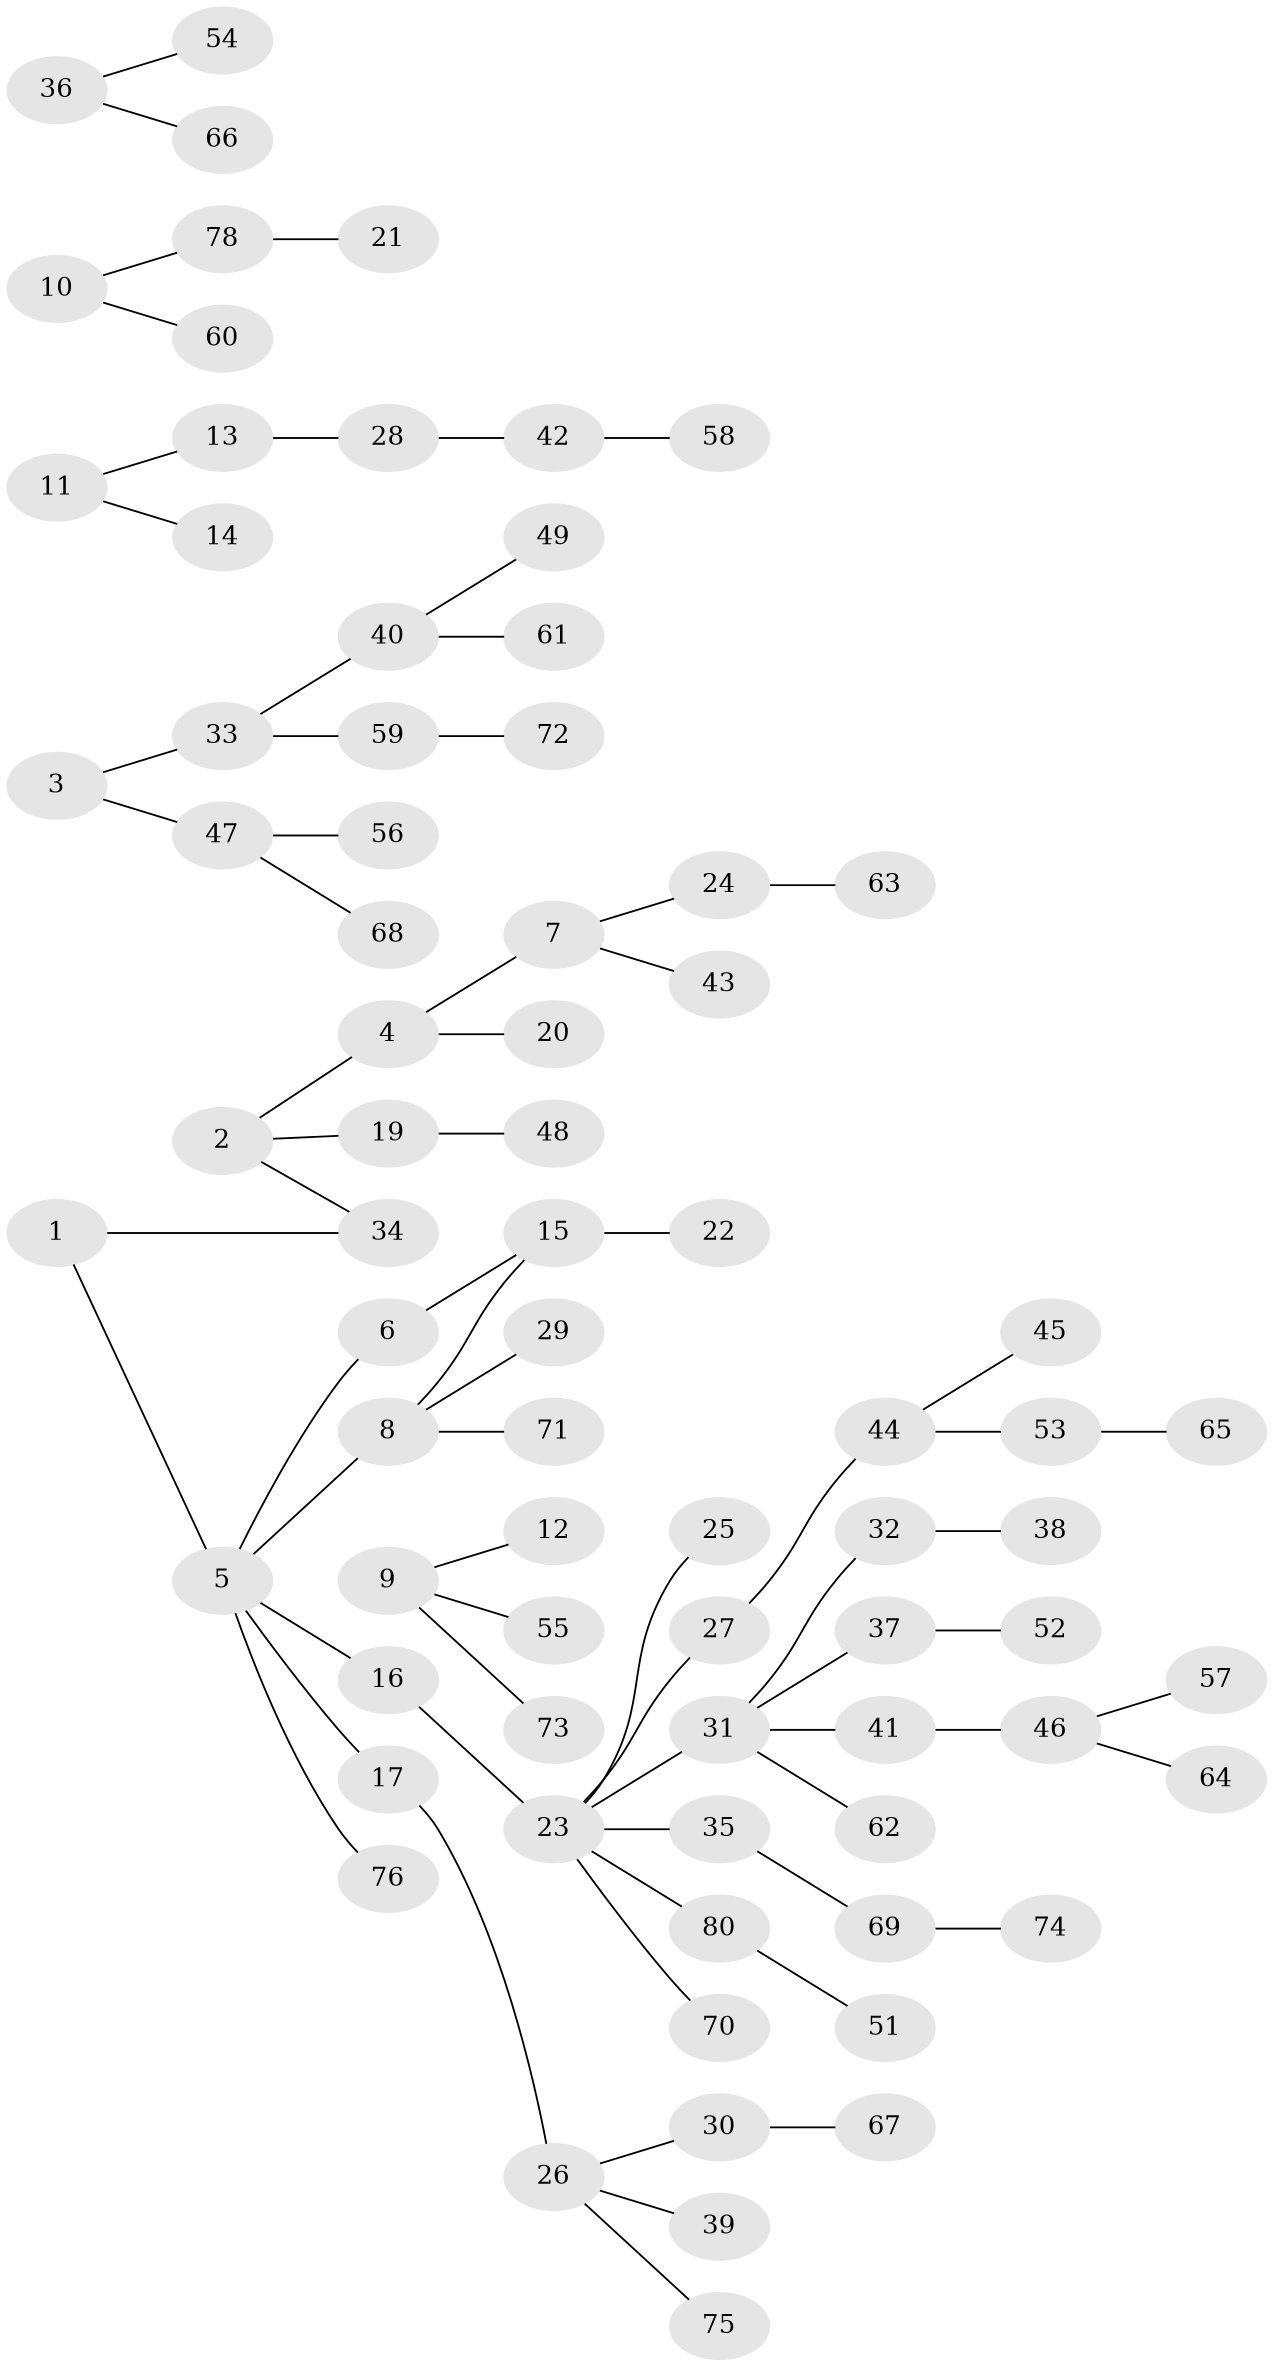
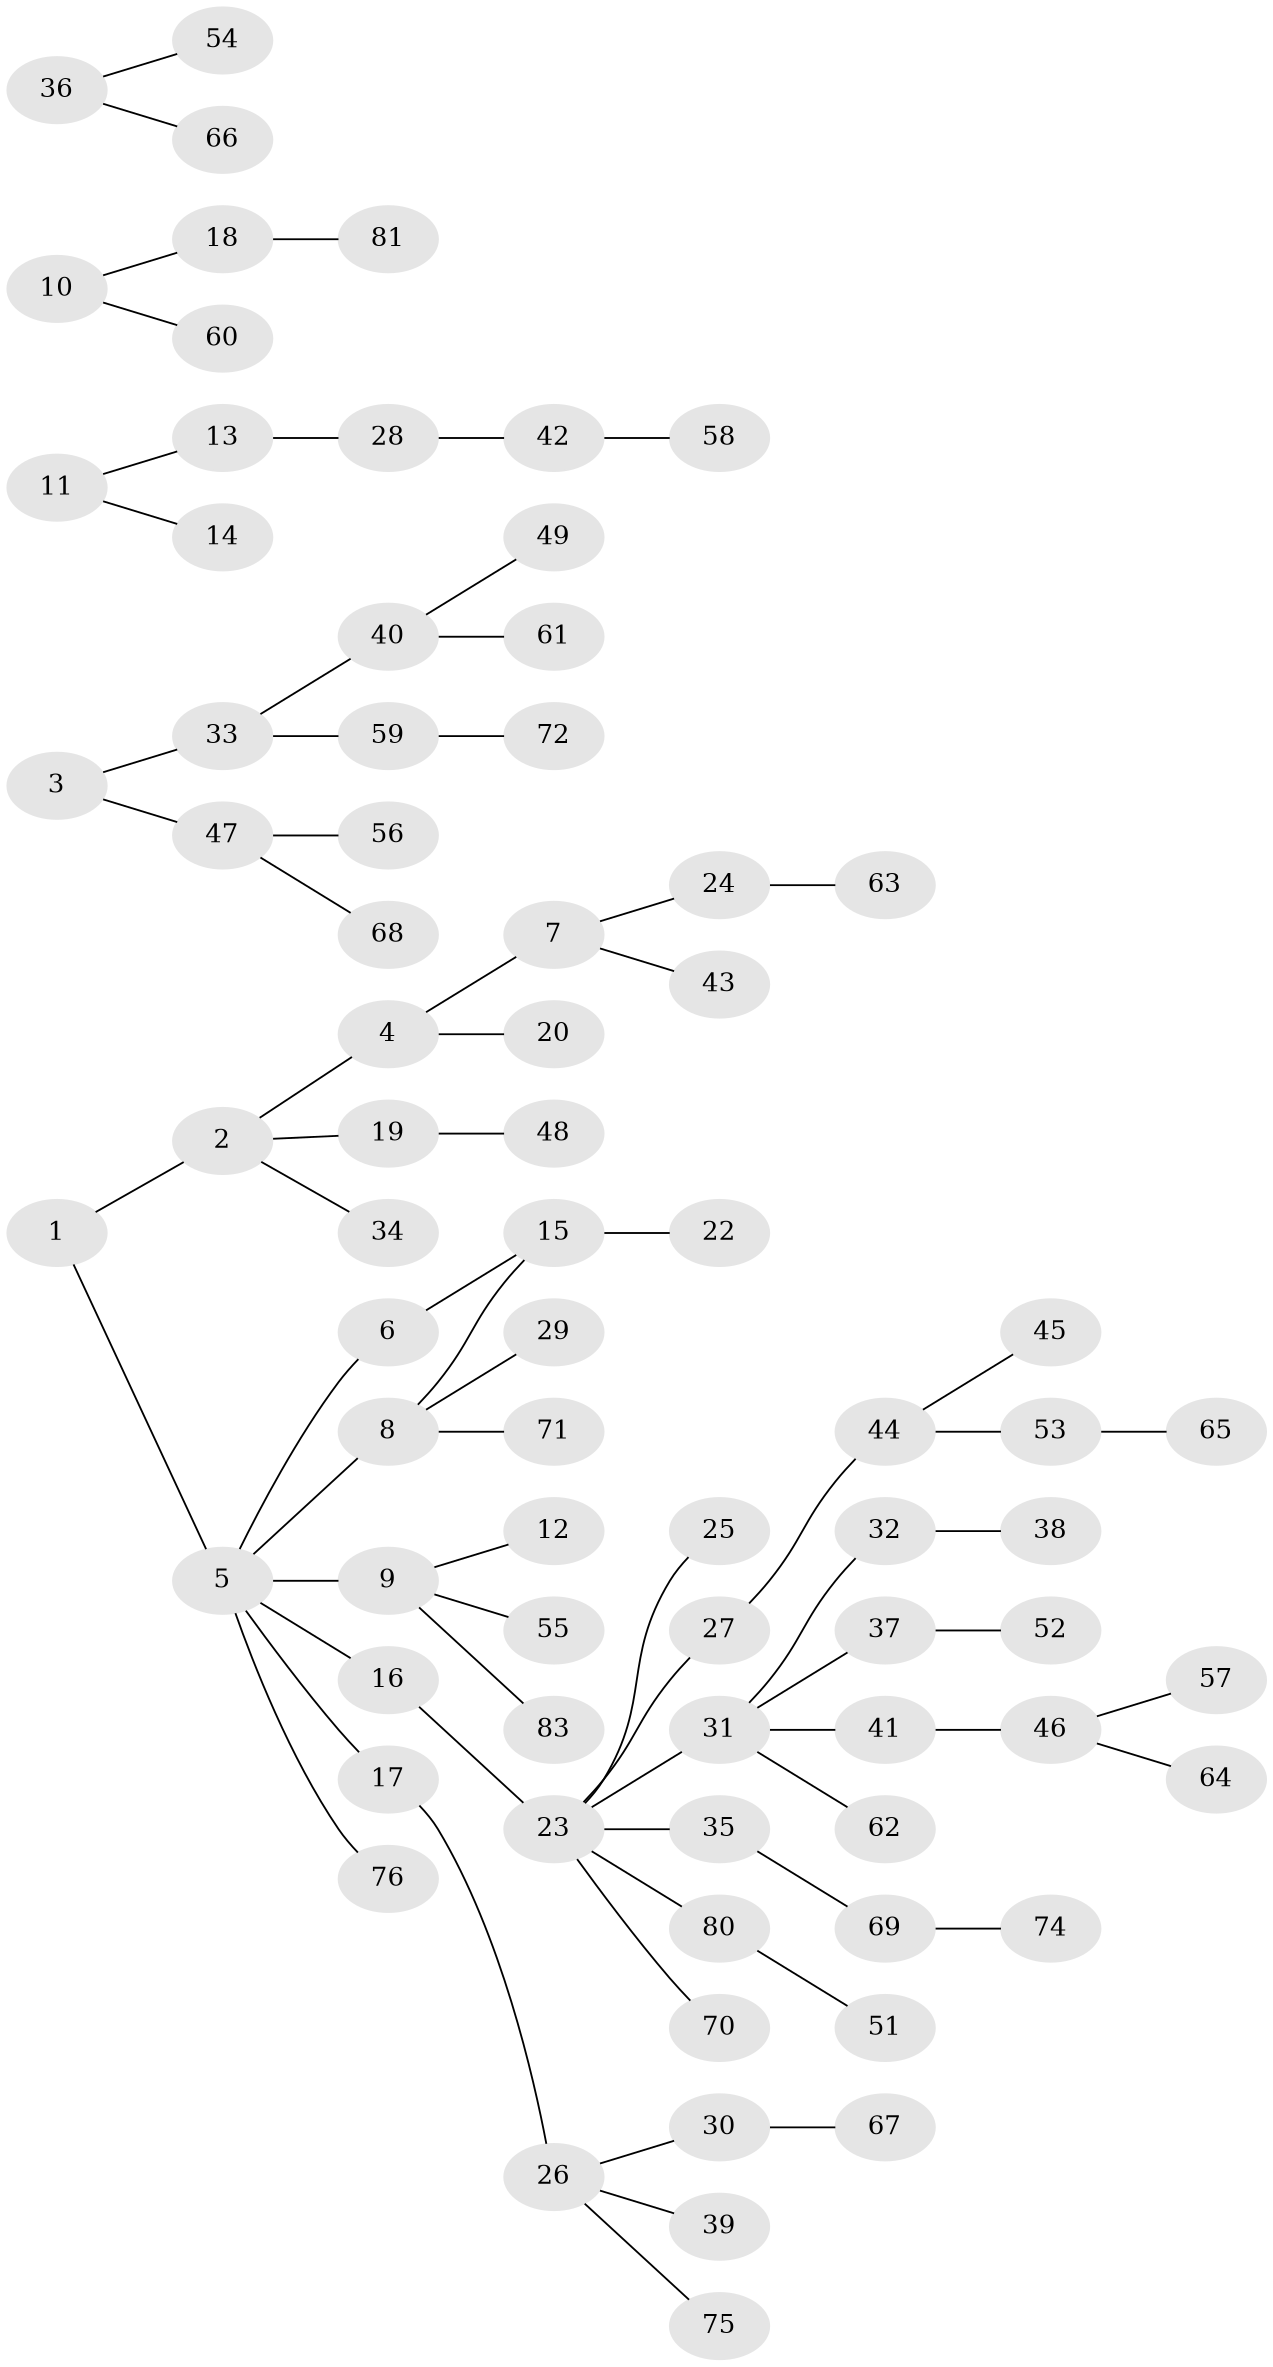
node "78": label "78" -> "18"
node "21": label "21" -> "81"
edge "1" -- "34": now "1" -- "2"
edge "5" -- "9": added
node "73": label "73" -> "83"
